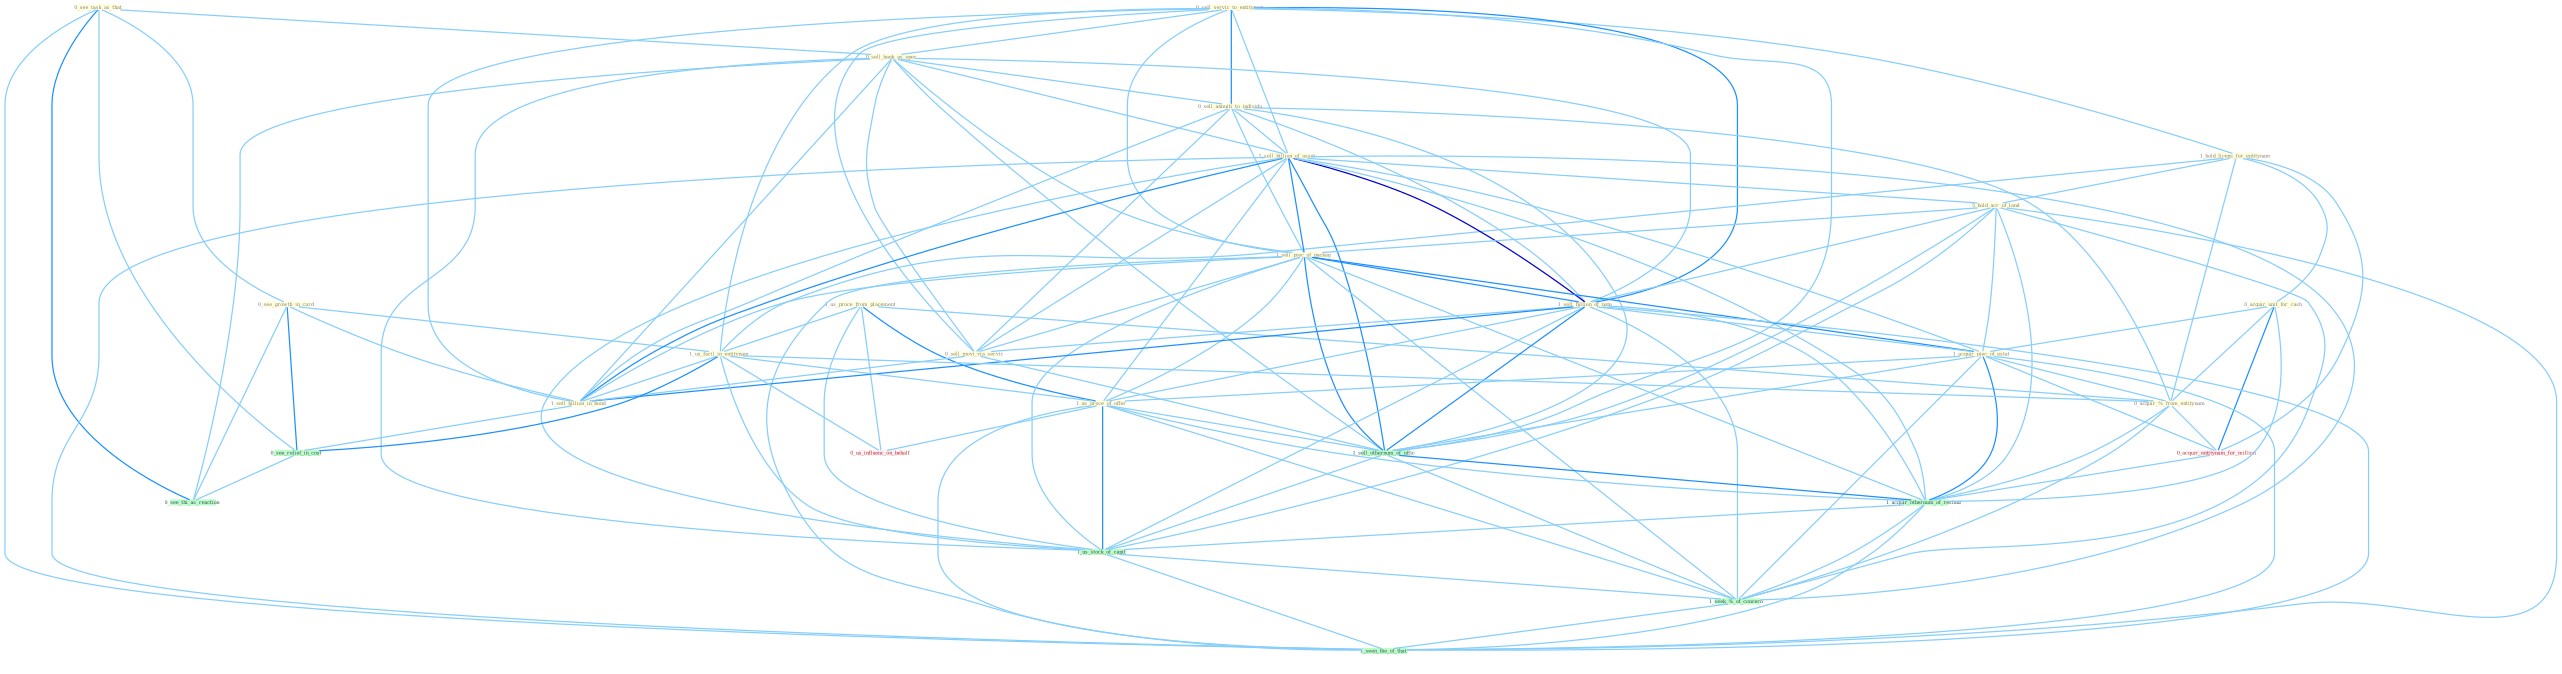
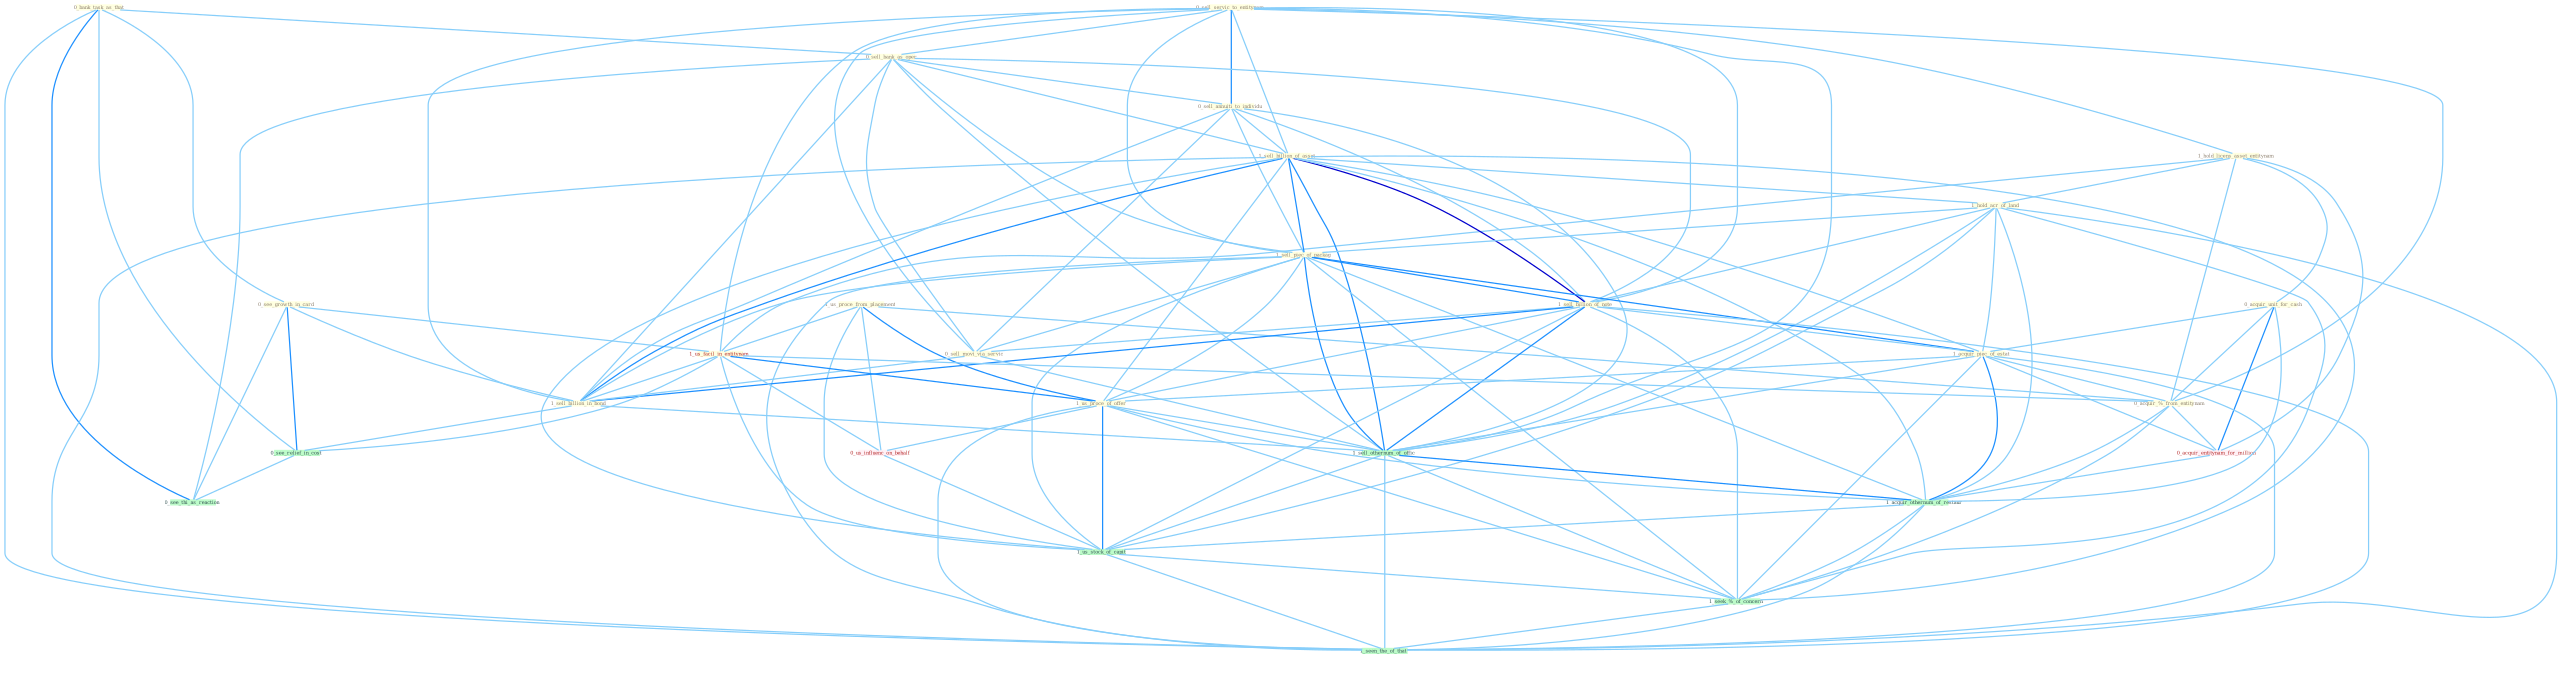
node "0_see_task_as_that": label "0_see_task_as_that" -> "0_bank_task_as_that"
edge "0_sell_servic_to_entitynam" -- "1_sell_billion_of_note": color #1e90ff -> #87cefa
edge "0_sell_annuiti_to_individu" -- "0_acquir_%_from_entitynam": now "0_sell_servic_to_entitynam" -- "0_acquir_%_from_entitynam"
node "1_hold_licens_for_entitynam": label "1_hold_licens_for_entitynam" -> "1_hold_licens_asset_entitynam"
node "5_hold_acr_of_land": label "5_hold_acr_of_land" -> "1_hold_acr_of_land"
edge "1_sell_billion_of_asset" -- "0_sell_movi_via_servic": removed
edge "1_sell_billion_of_note" -- "1_acquir_othernum_of_restaur": removed
node "1_us_facil_in_entitynam": fontcolor #8b7d6b -> #b22222
edge "1_us_facil_in_entitynam" -- "1_us_proce_of_offer": color #87cefa -> #1e90ff
edge "0_sell_bank_as_oper" -- "1_us_stock_of_capit": now "0_us_influenc_on_behalf" -- "1_us_stock_of_capit"
edge "1_sell_billion_in_bond" -- "1_sell_othernum_of_offic": added
edge "1_us_facil_in_entitynam" -- "0_see_relief_in_cost": color #1e90ff -> #87cefa
edge "1_sell_othernum_of_offic" -- "1_seen_the_of_that": added
